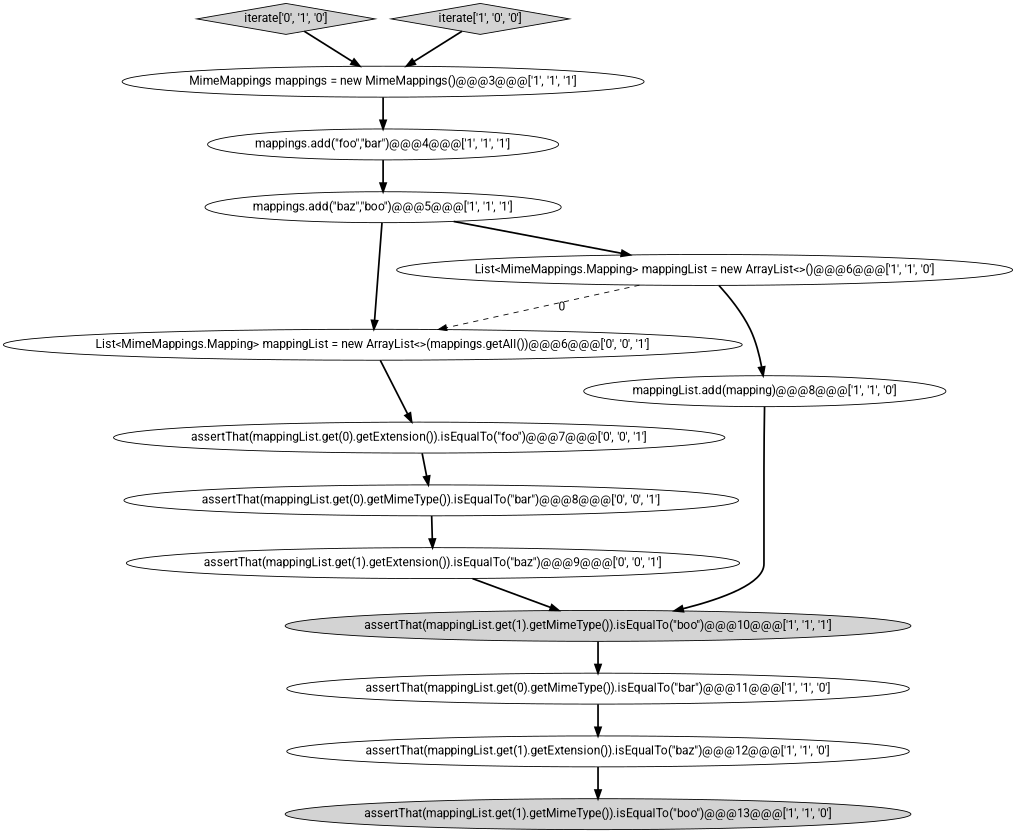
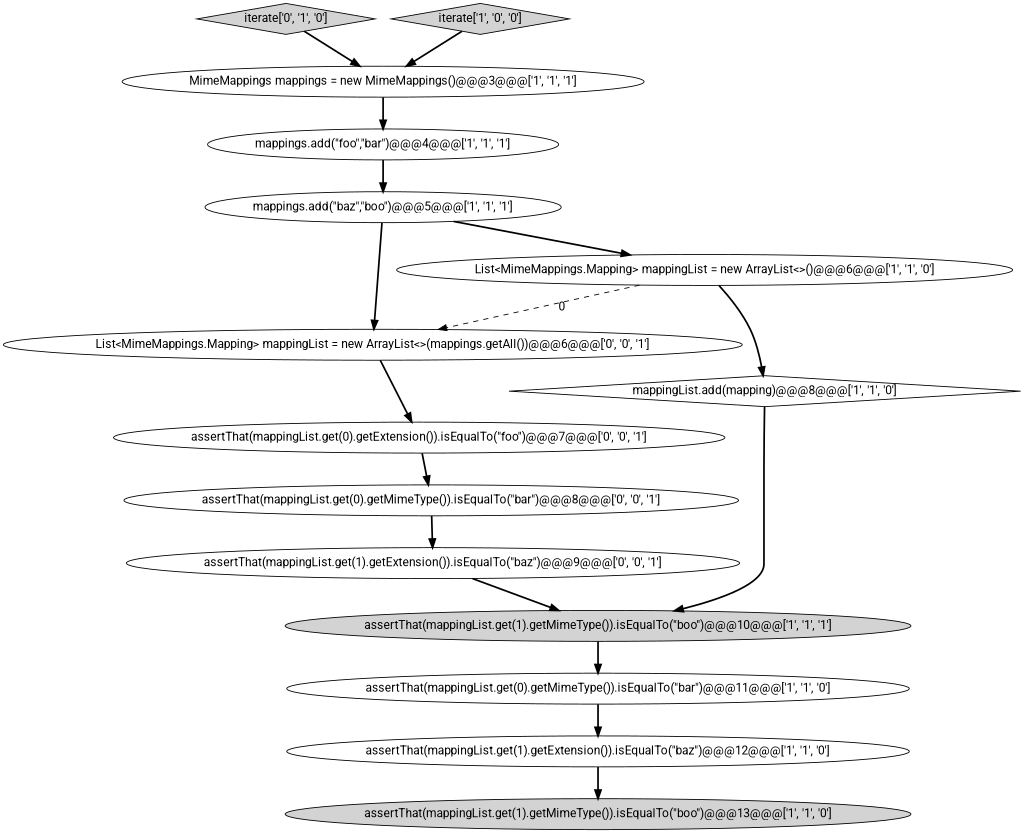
node "mappingList.add(mapping)@@@8@@@['1', '1', '0']": shape ellipse -> diamond
